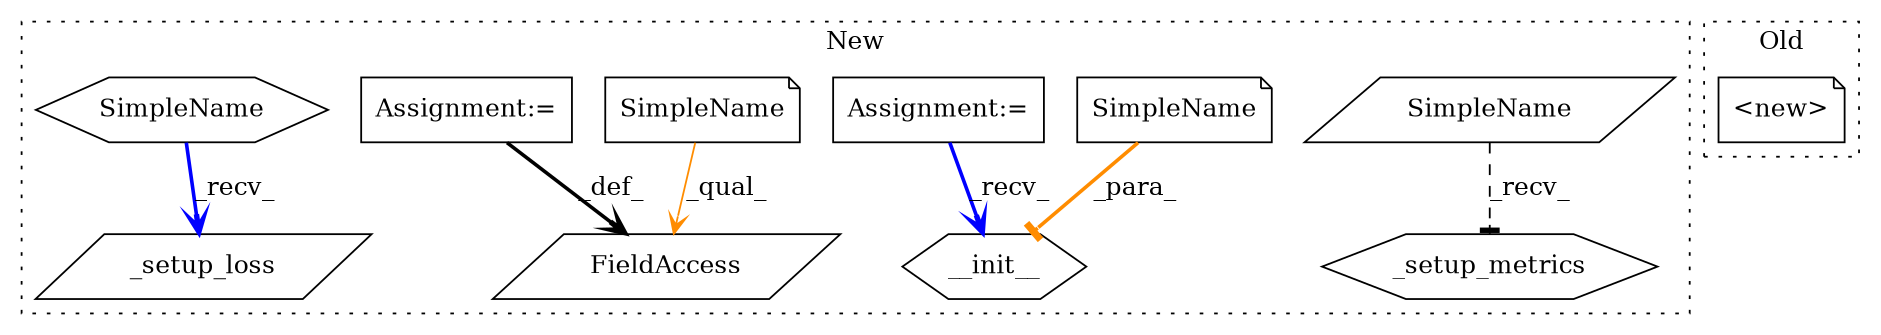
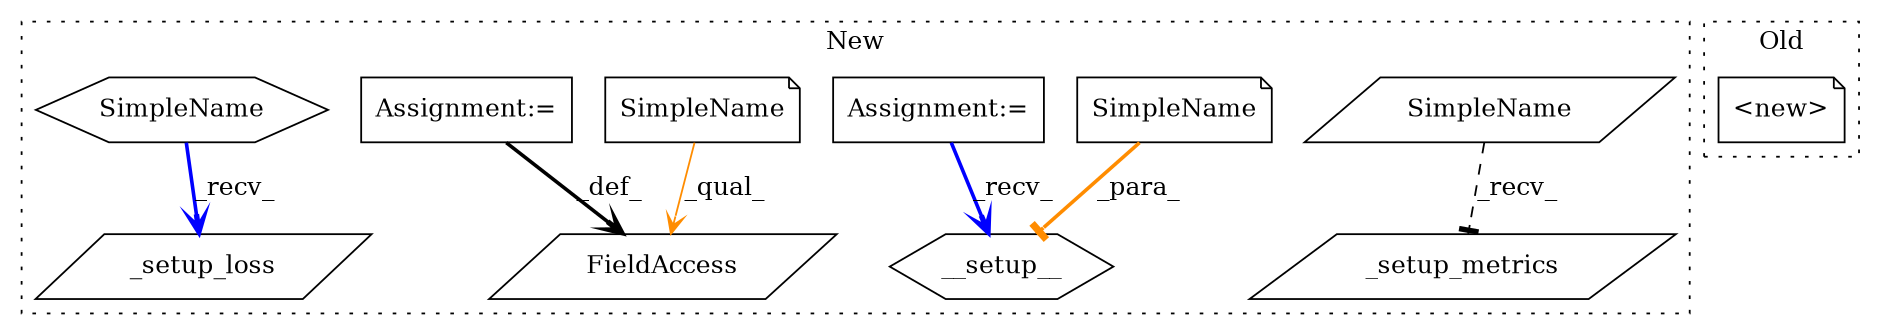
node "__init__": label "__init__" -> "__setup__"
node "_setup_metrics": shape hexagon -> parallelogram
